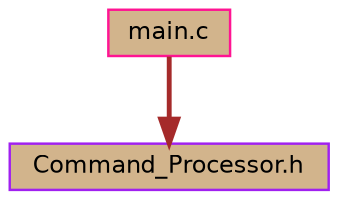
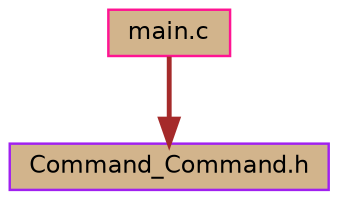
node "Command_Processor.h": label "Command_Processor.h" -> "Command_Command.h"
